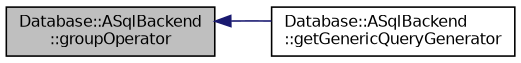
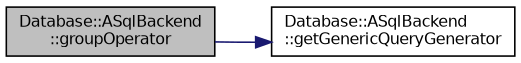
edge "Database::ASqlBackend ::getGenericQueryGenerator" -> "Database::ASqlBackend ::groupOperator": reversed
